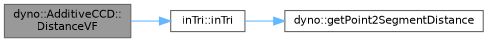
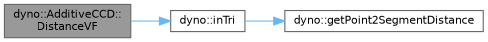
node "inTri::inTri": label "inTri::inTri" -> "dyno::inTri"
